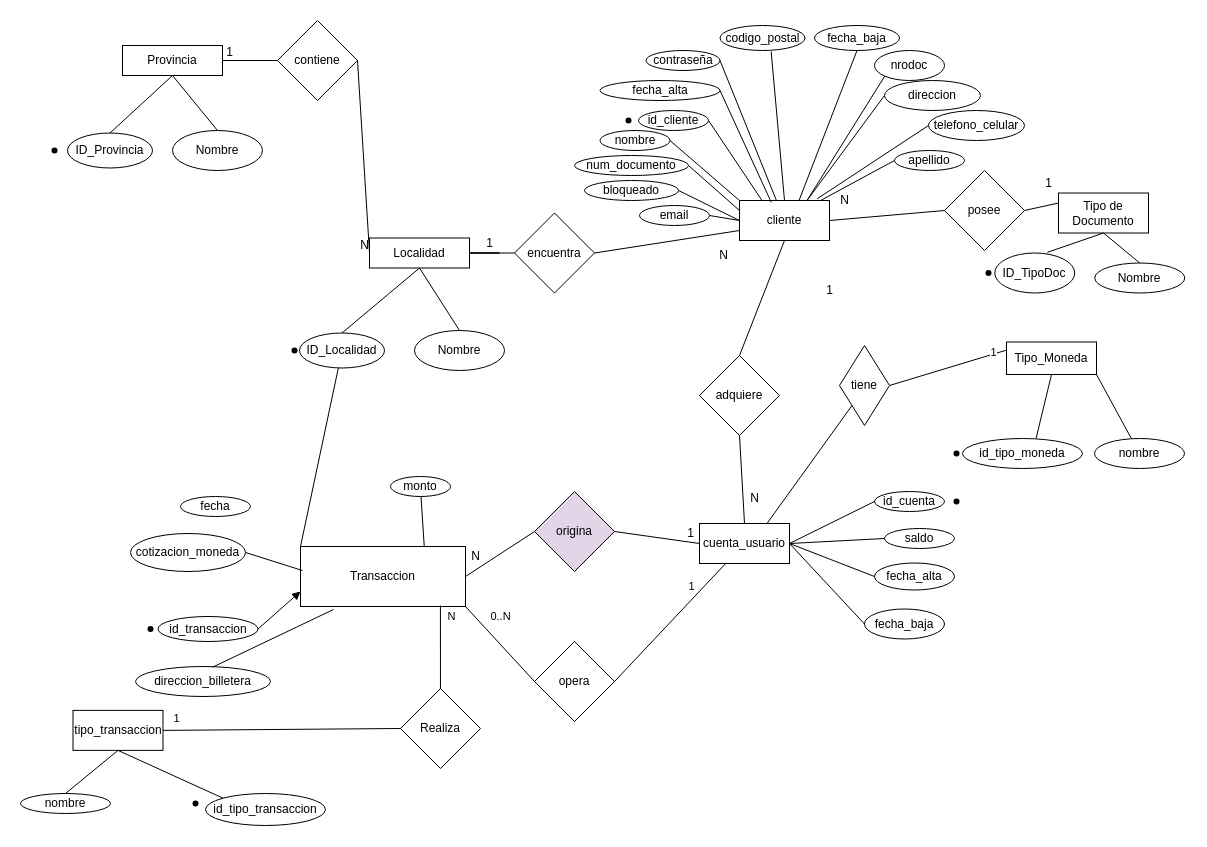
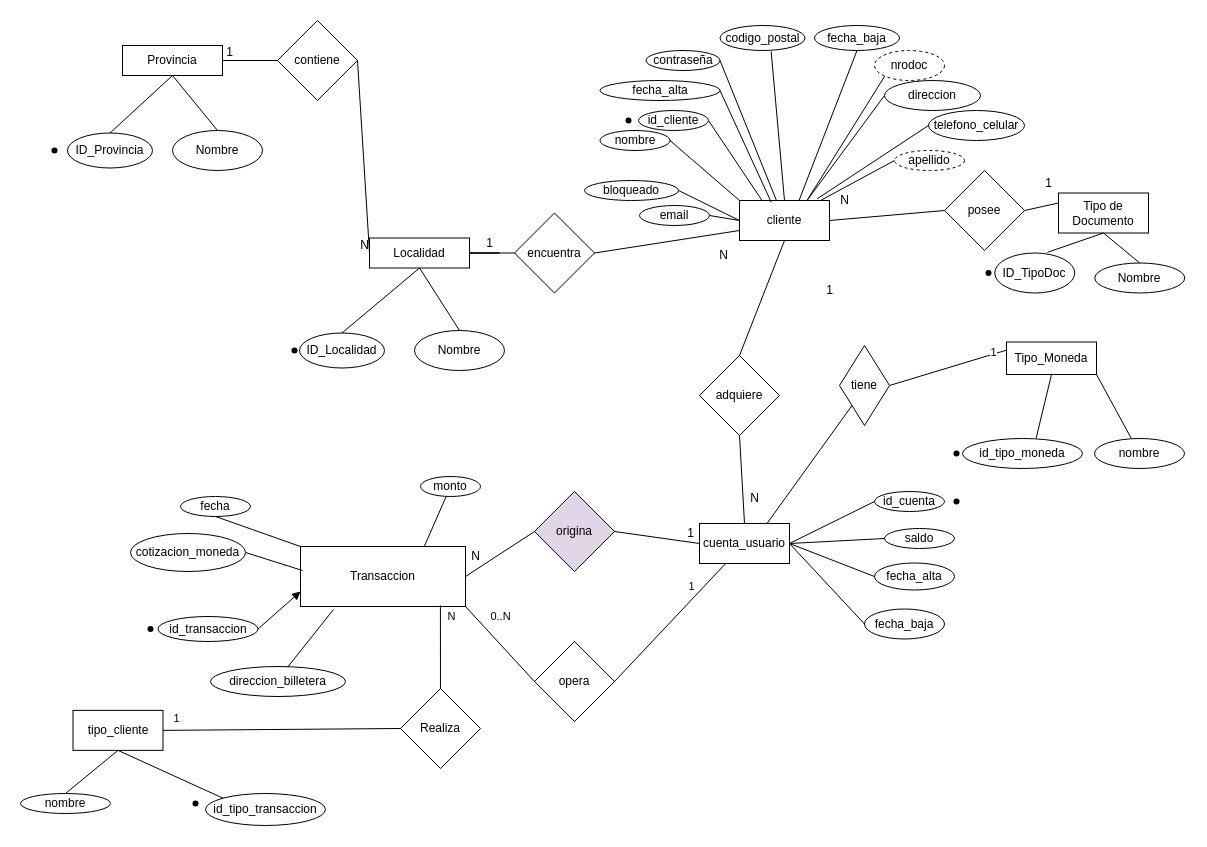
node "nrodoc": style solid -> dashed
node "apellido": style solid -> dashed
node "num_documento": removed
edge "num_documento" -- "cliente": removed
edge "ID_Localidad" -- "Transaccion": now "fecha" -- "Transaccion"
node "monto": moved (421, 487) -> (451, 487)
node "direccion_billetera": moved (203, 682) -> (278, 682)
node "tipo_transaccion": label "tipo_transaccion" -> "tipo_cliente"
